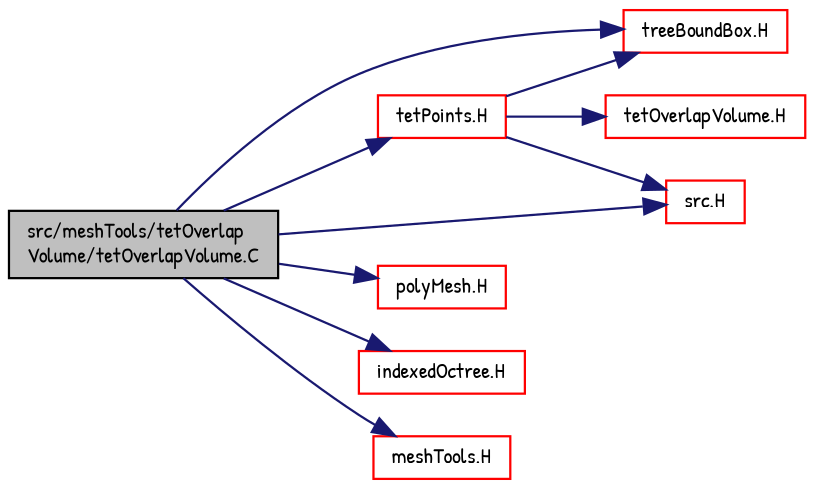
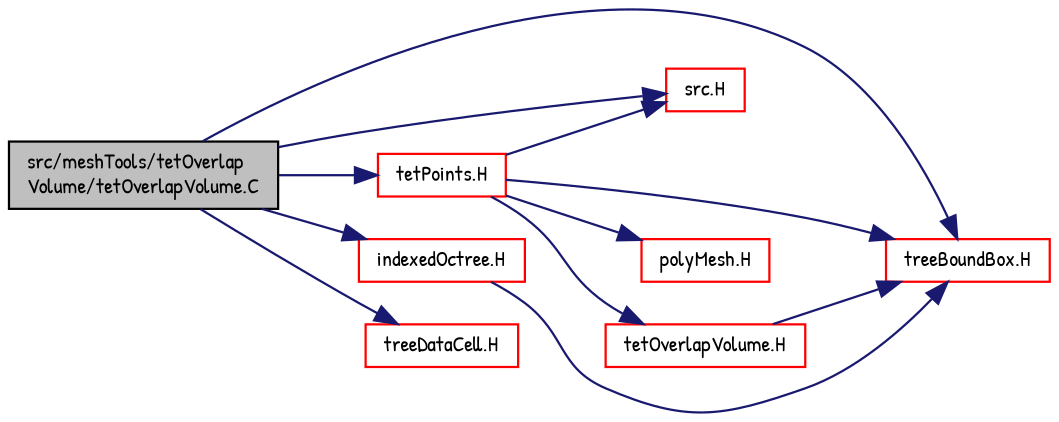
edge "src/meshTools/tetOverlap Volume/tetOverlapVolume.C" -> "polyMesh.H": now "tetPoints.H" -> "polyMesh.H"
edge "tetOverlapVolume.H" -> "treeBoundBox.H": added
edge "indexedOctree.H" -> "treeBoundBox.H": added
node "meshTools.H": label "meshTools.H" -> "treeDataCell.H"
